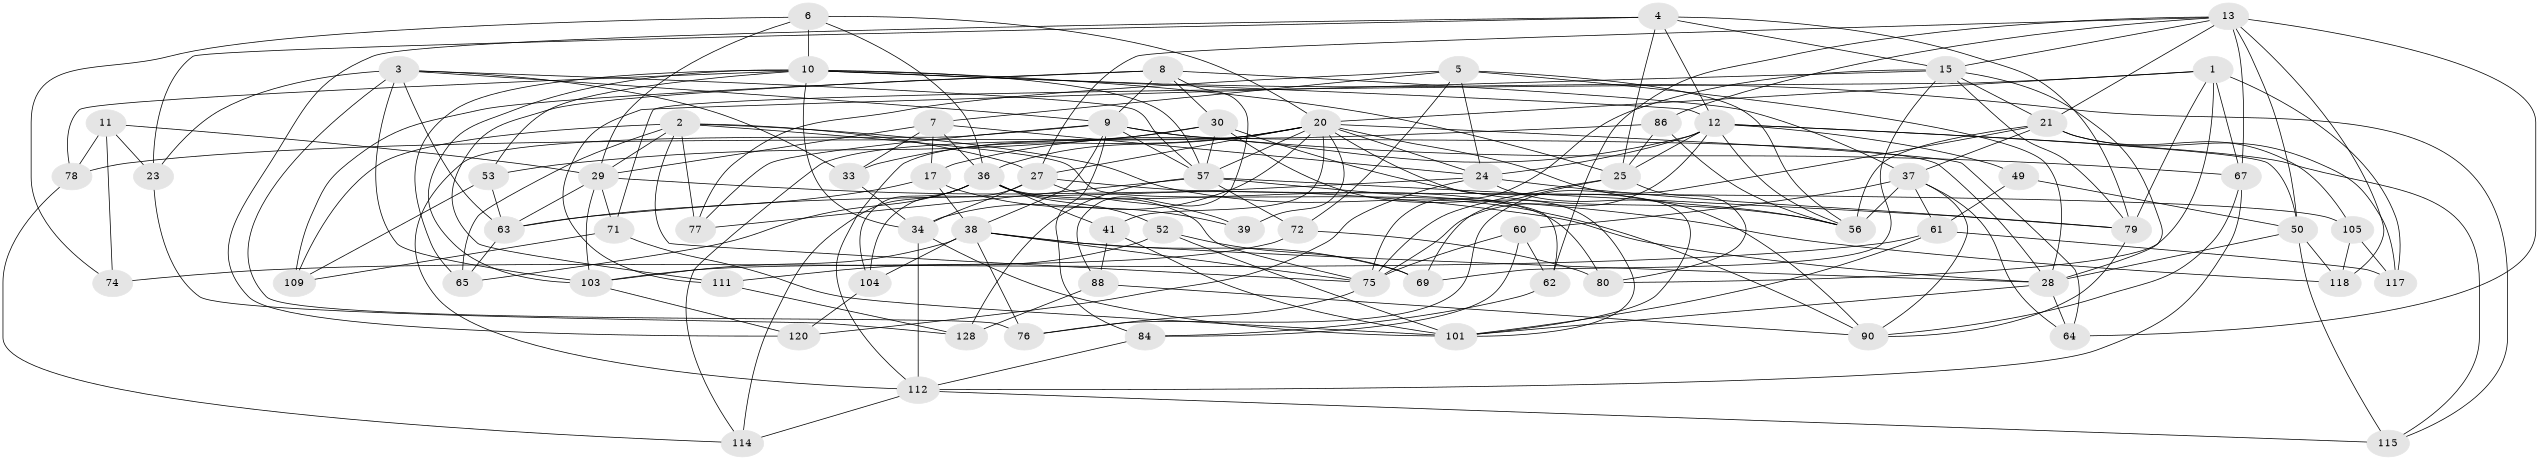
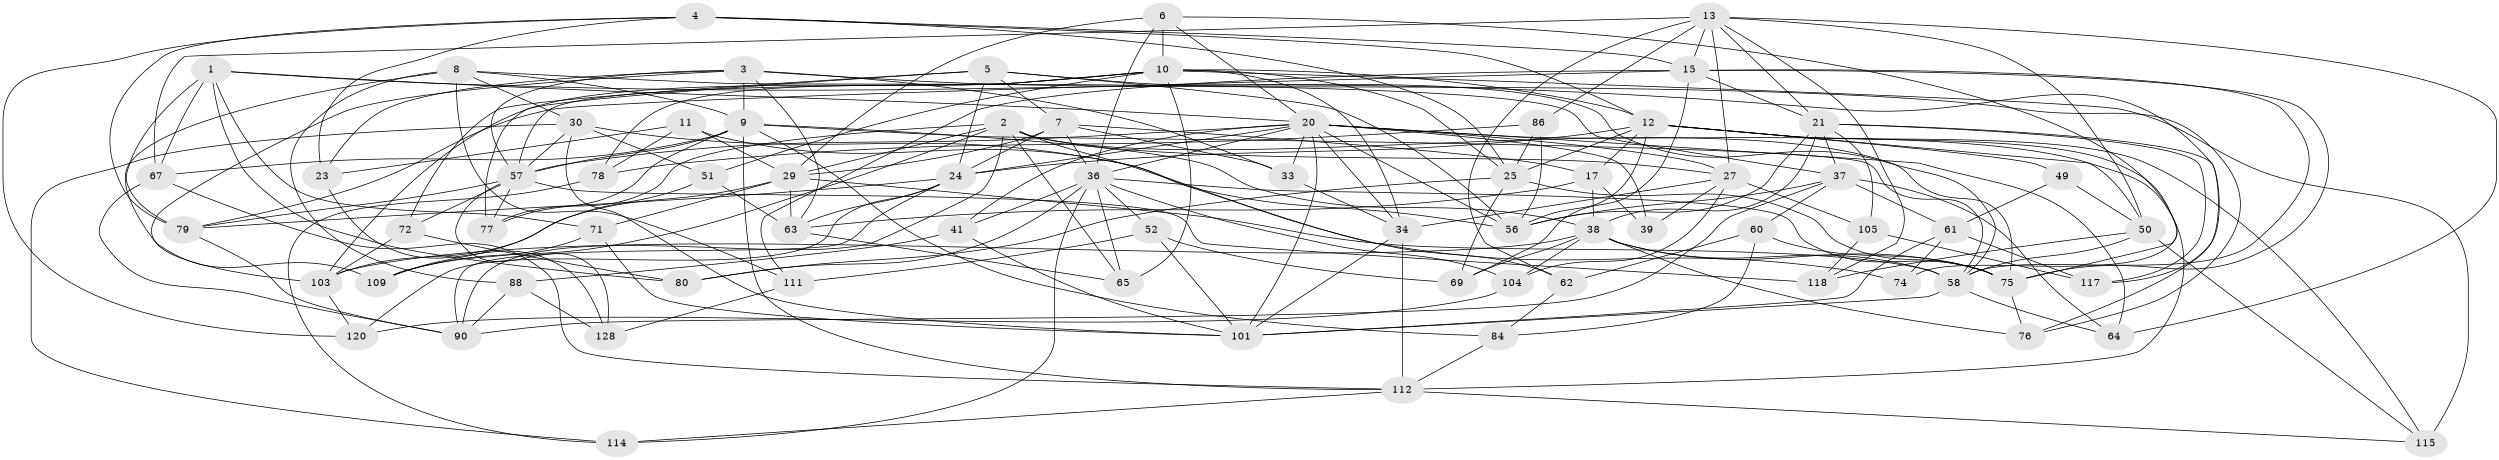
node "53": label "53" -> "51"
edge "21" -- "38": added
node "28": label "28" -> "58"
